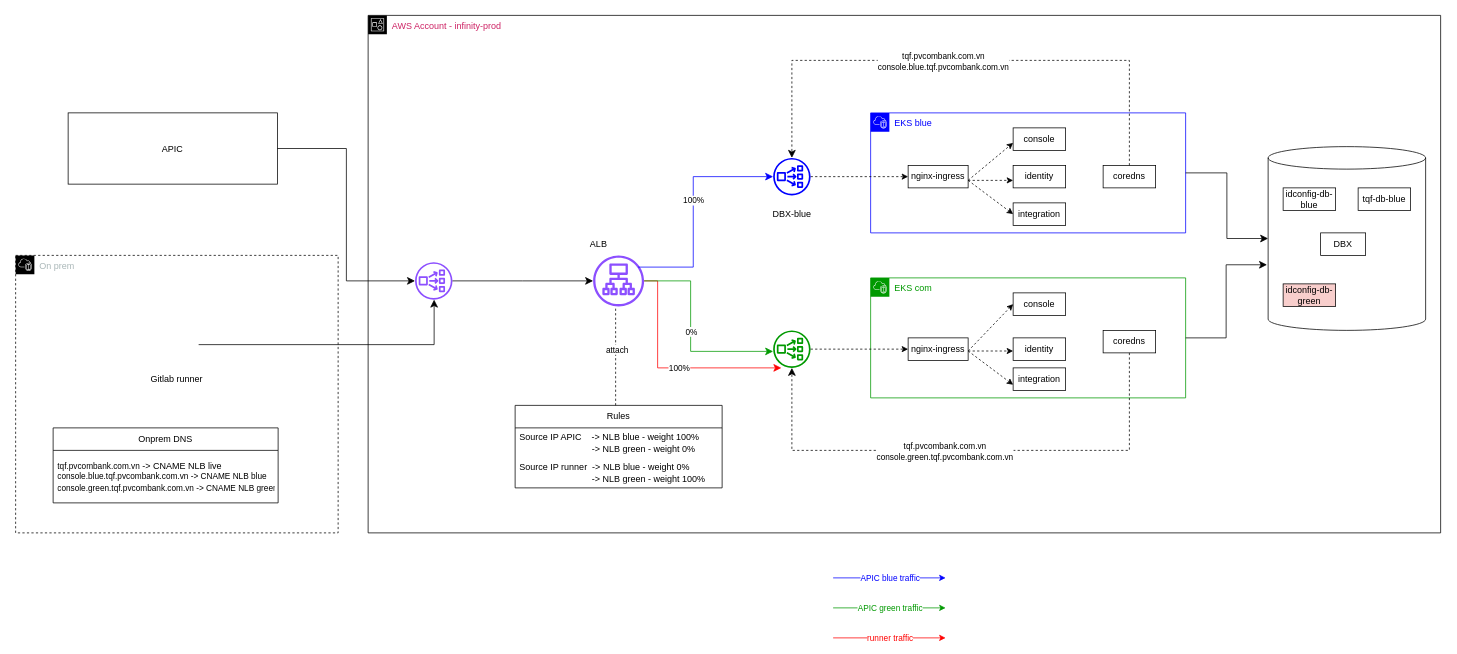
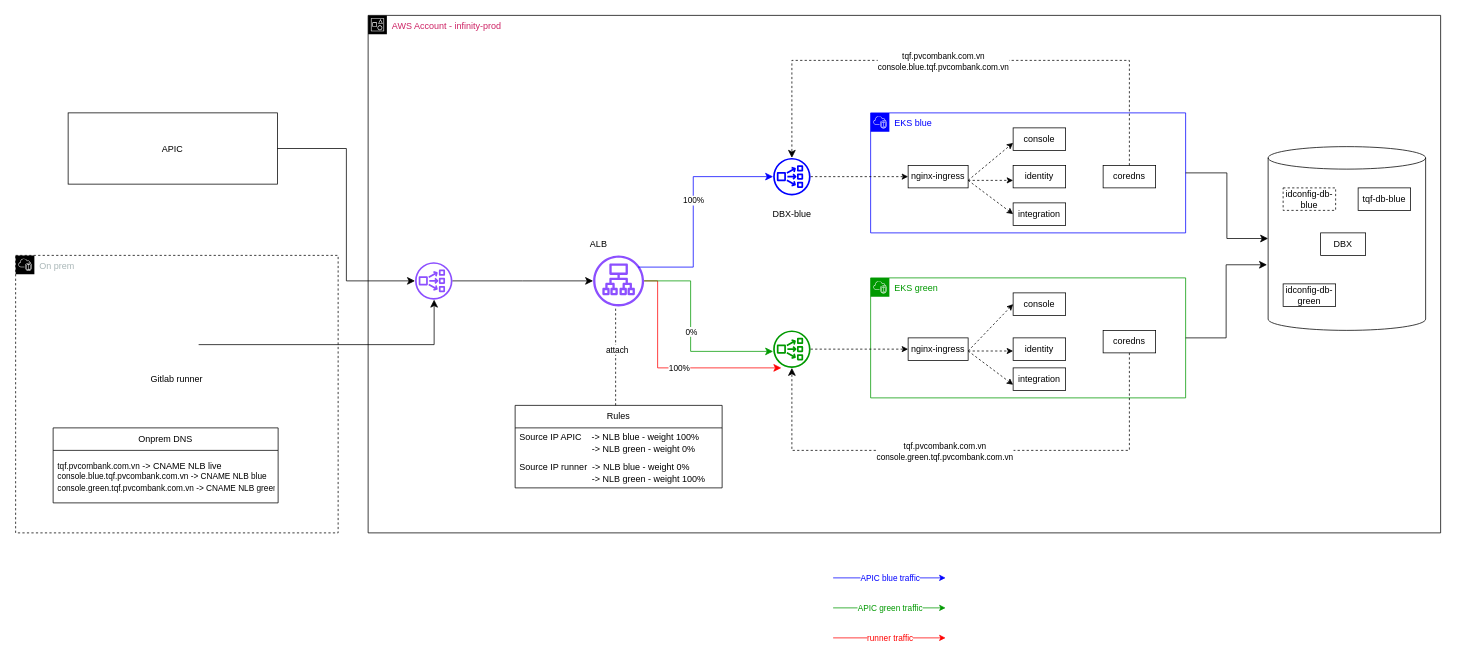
node "idconfig-db-blue": style solid -> dashed
node "EKS com": label "EKS com" -> "EKS green"
node "idconfig-db-green": fillcolor #f8cecc -> #ffffff
